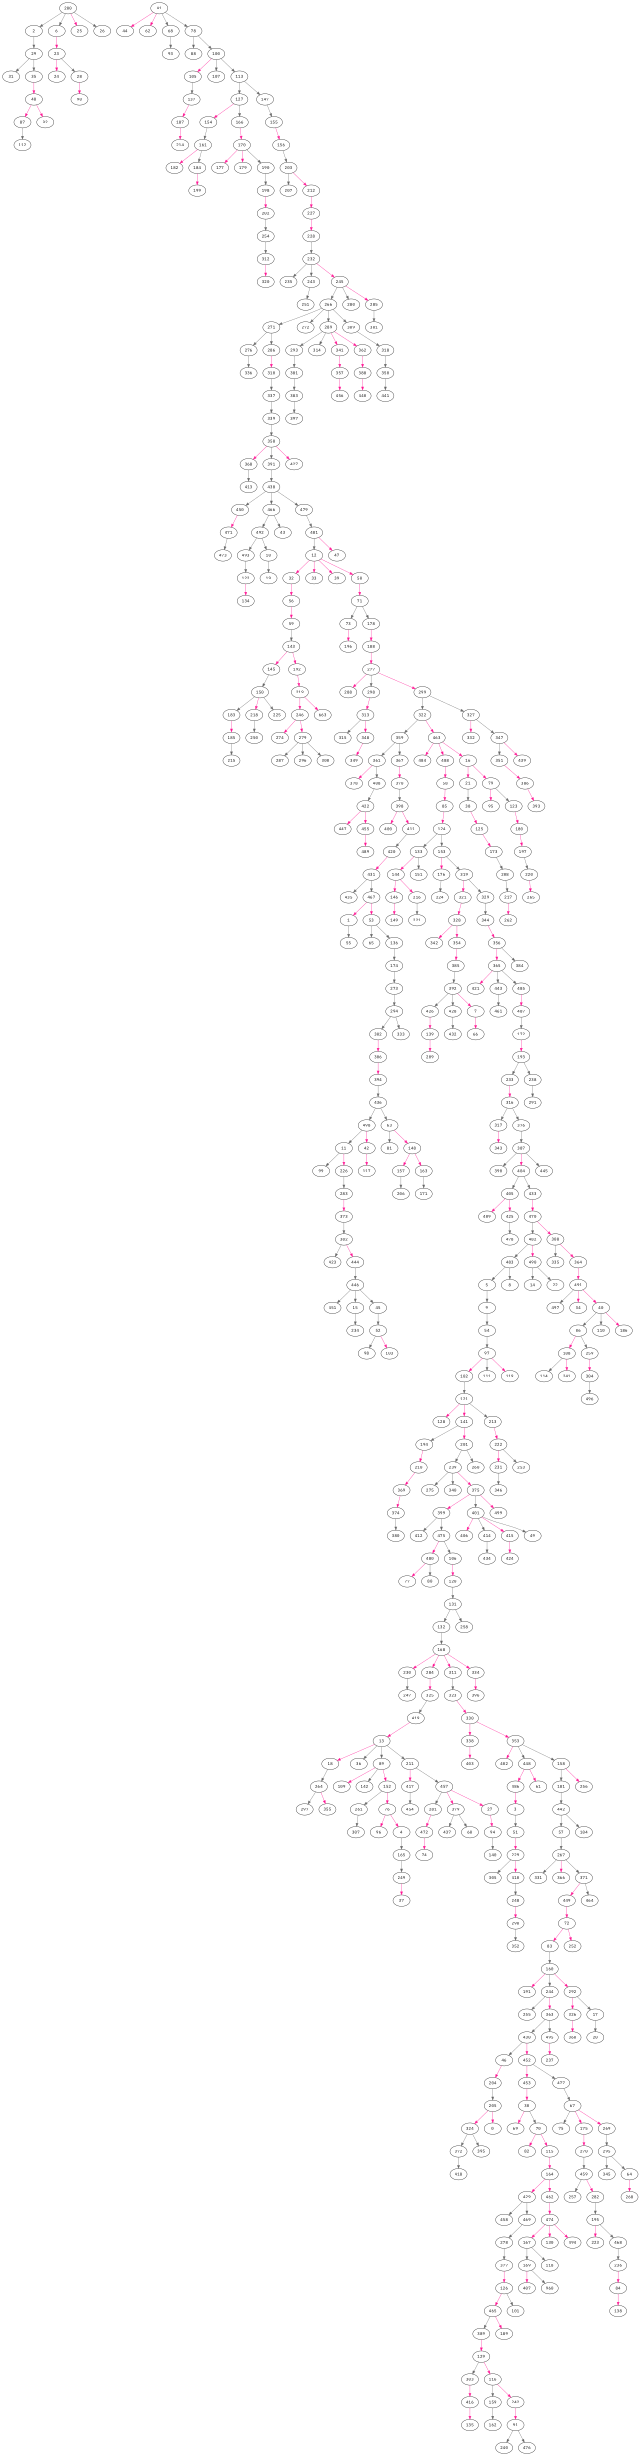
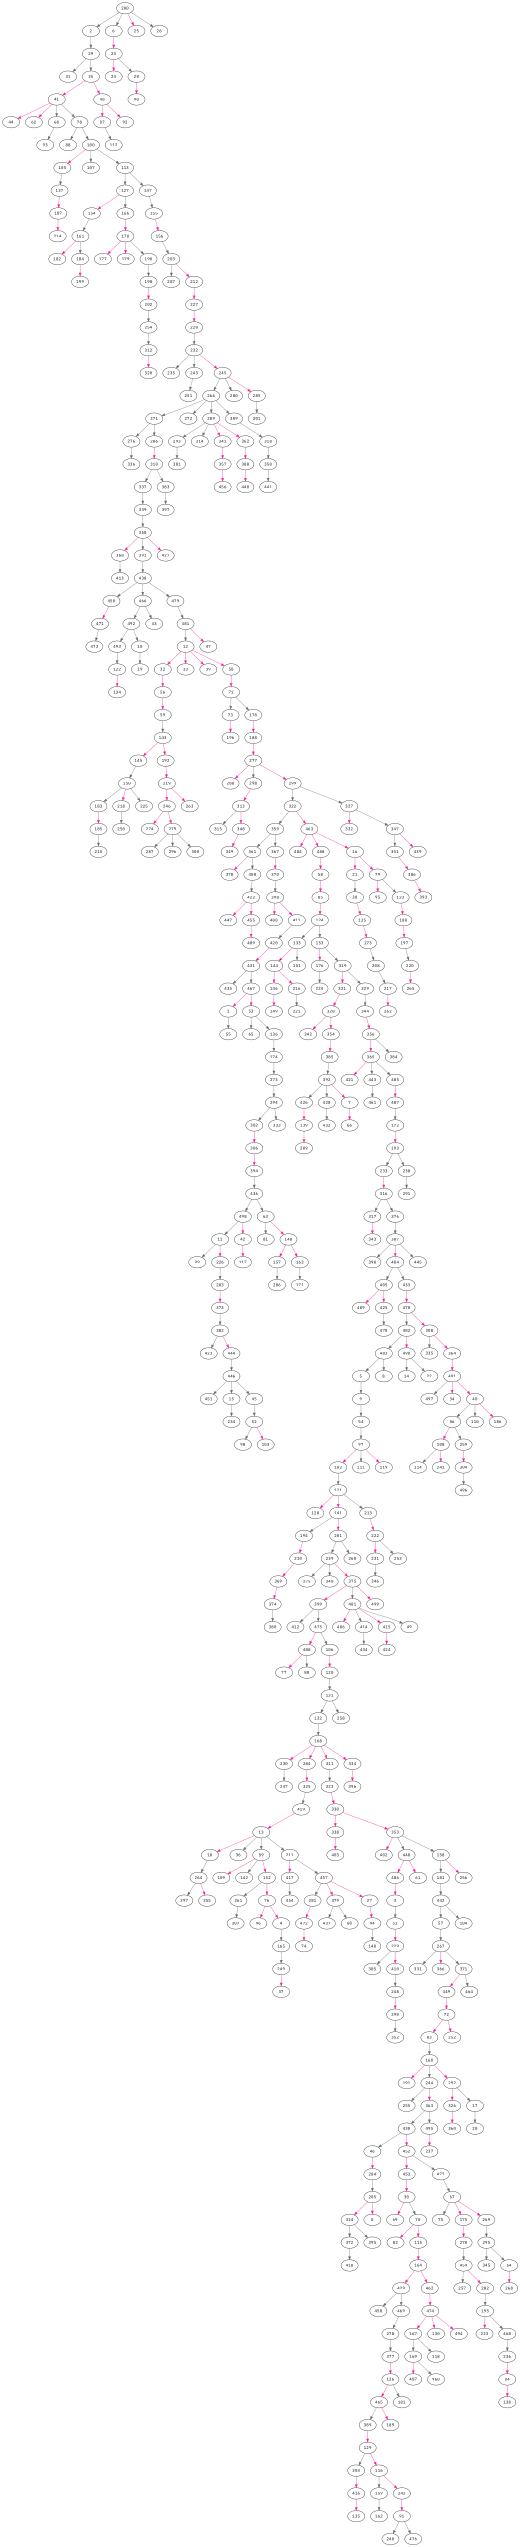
edge "35" -> "41": added
edge "381" -> "383": now "310" -> "383"
node "663": label "663" -> "263"
